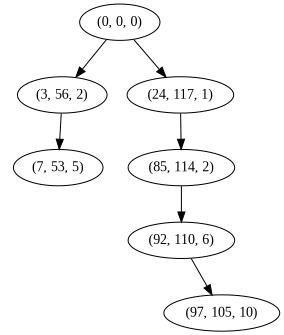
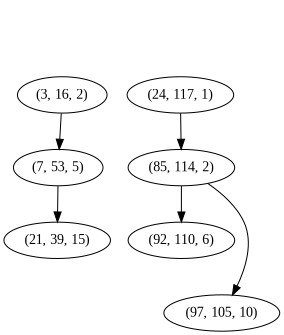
node "(0, 0, 0)": removed
node "(3, 56, 2)": label "(3, 56, 2)" -> "(3, 16, 2)"
node "(21, 39, 15)": added
edge "(92, 110, 6)" -> "(97, 105, 10)": now "(85, 114, 2)" -> "(97, 105, 10)"
